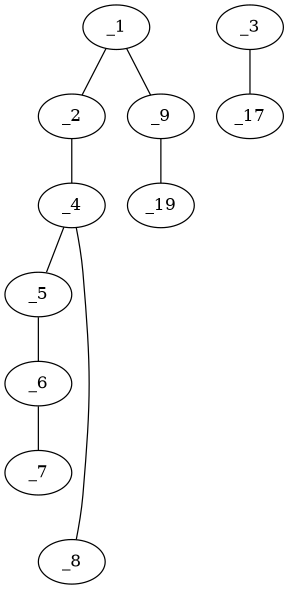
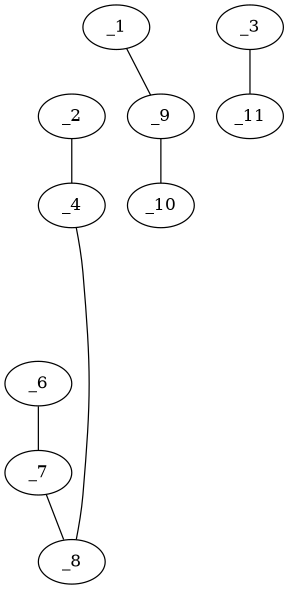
edge "_1" -- "_2": removed
node "_17": label "_17" -> "_11"
node "_19": label "_19" -> "_10"
node "_5": removed
edge "_7" -- "_8": added
